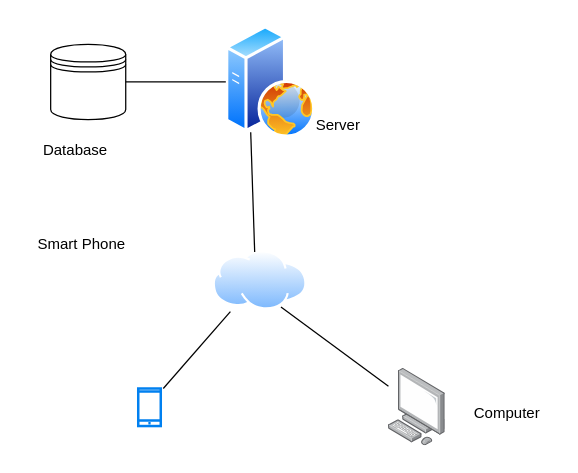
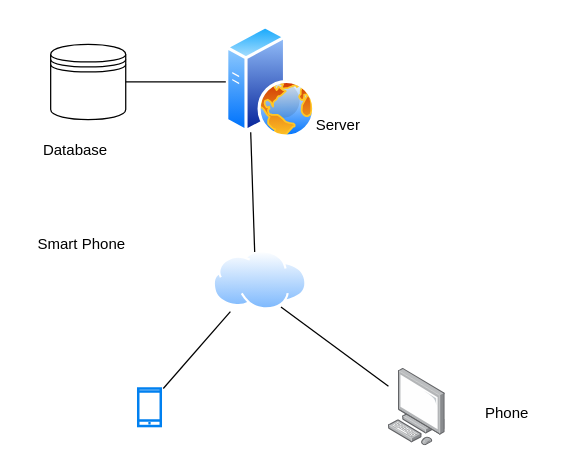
node "Computer": label "Computer" -> "Phone"
